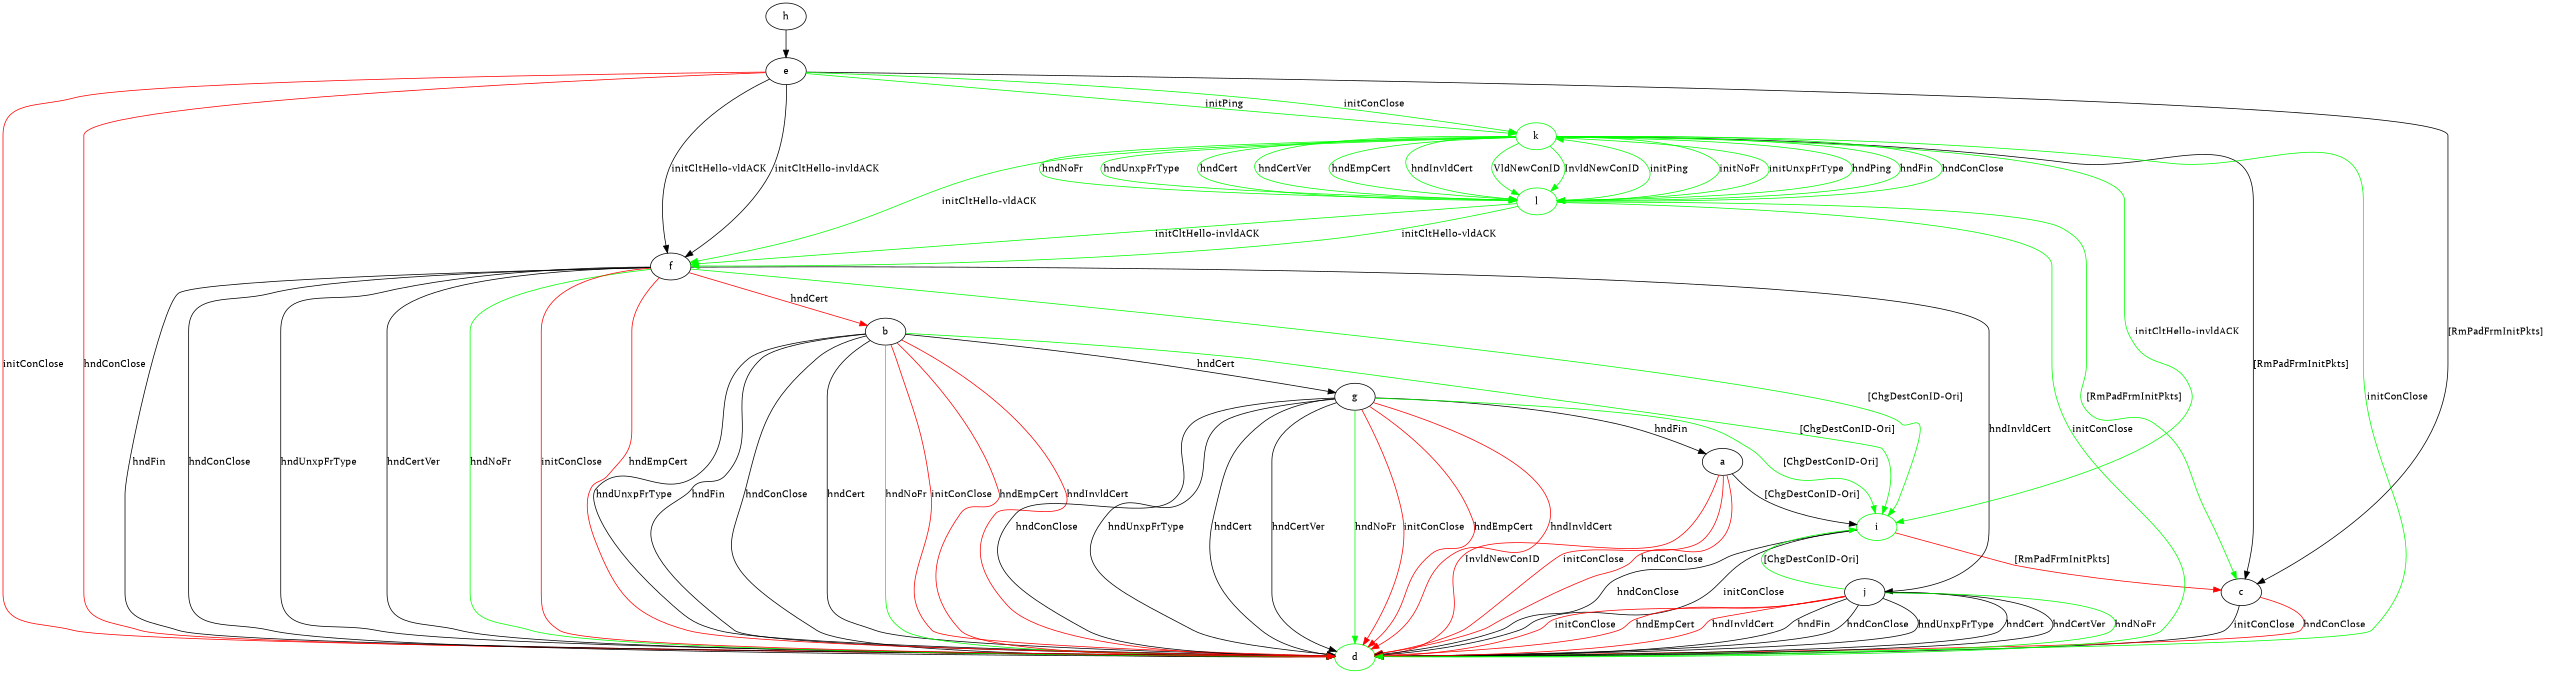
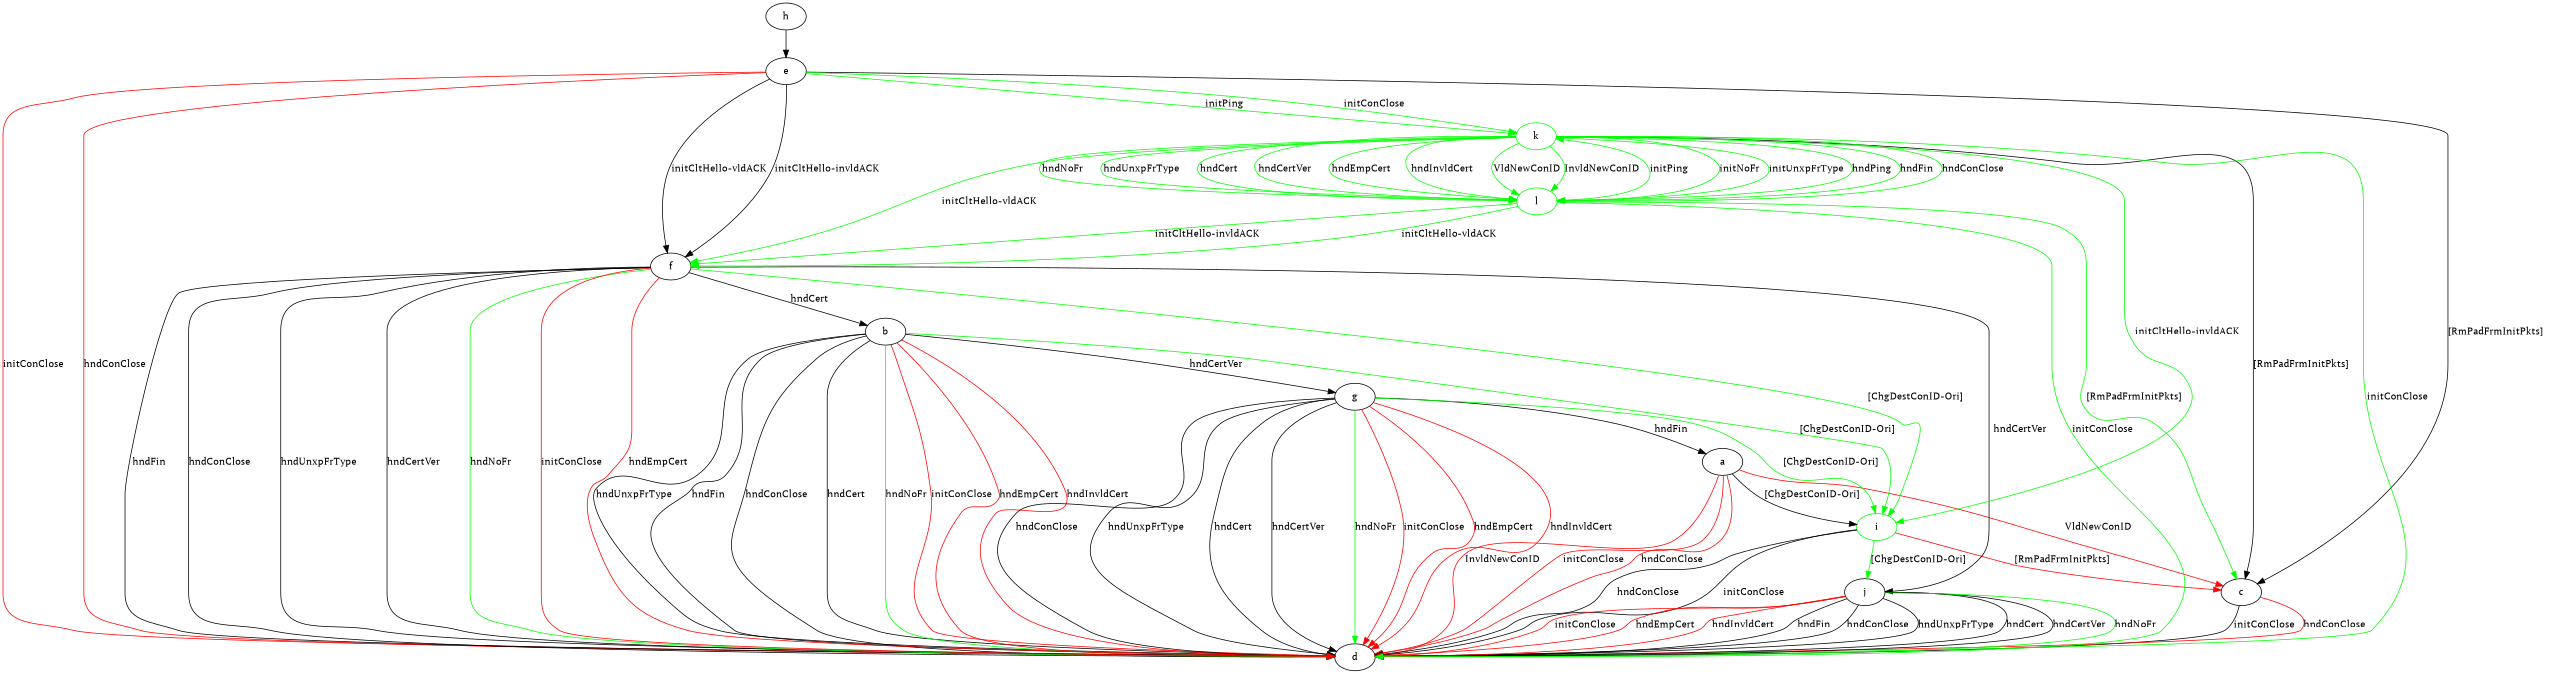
edge "f" -> "b": color red -> black
edge "b" -> "g": label "hndCert " -> "hndCertVer "
edge "f" -> "j": label "hndInvldCert " -> "hndCertVer "
edge "a" -> "c": added, label "VldNewConID"
edge "j" -> "i": reversed
node "d": color green -> black
